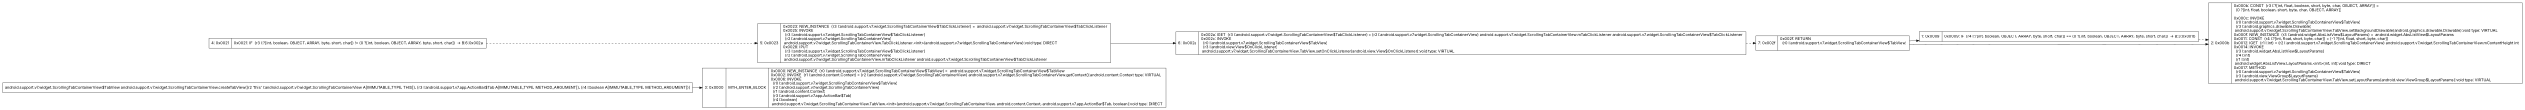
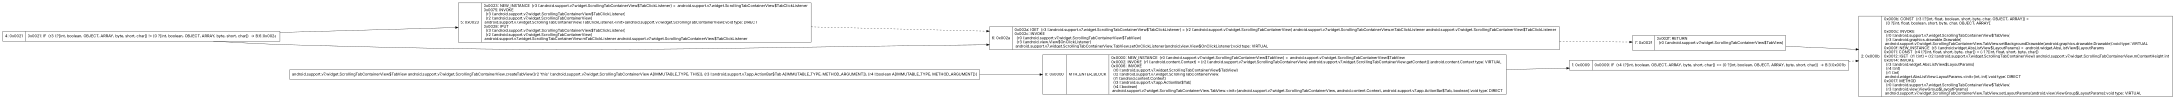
node "5: 0x0023": text "0x0025: INVOKE" -> "0x0075: INVOKE"
edge "7: 0x002f" -> "1: 0x0009": now "0: 0x0000" -> "1: 0x0009"
edge "4: 0x0021" -> "5: 0x0023": style dashed -> solid
edge "5: 0x0023" -> "6: 0x002a": style solid -> dashed
edge "4: 0x0021" -> "6: 0x002a": added
